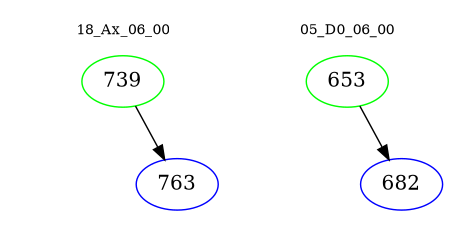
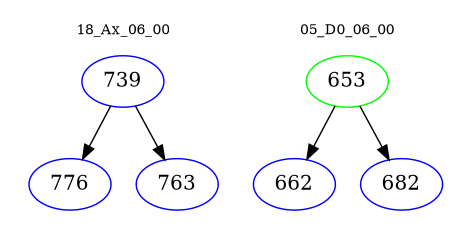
node "739": color green -> blue
node "776": added
node "662": added
